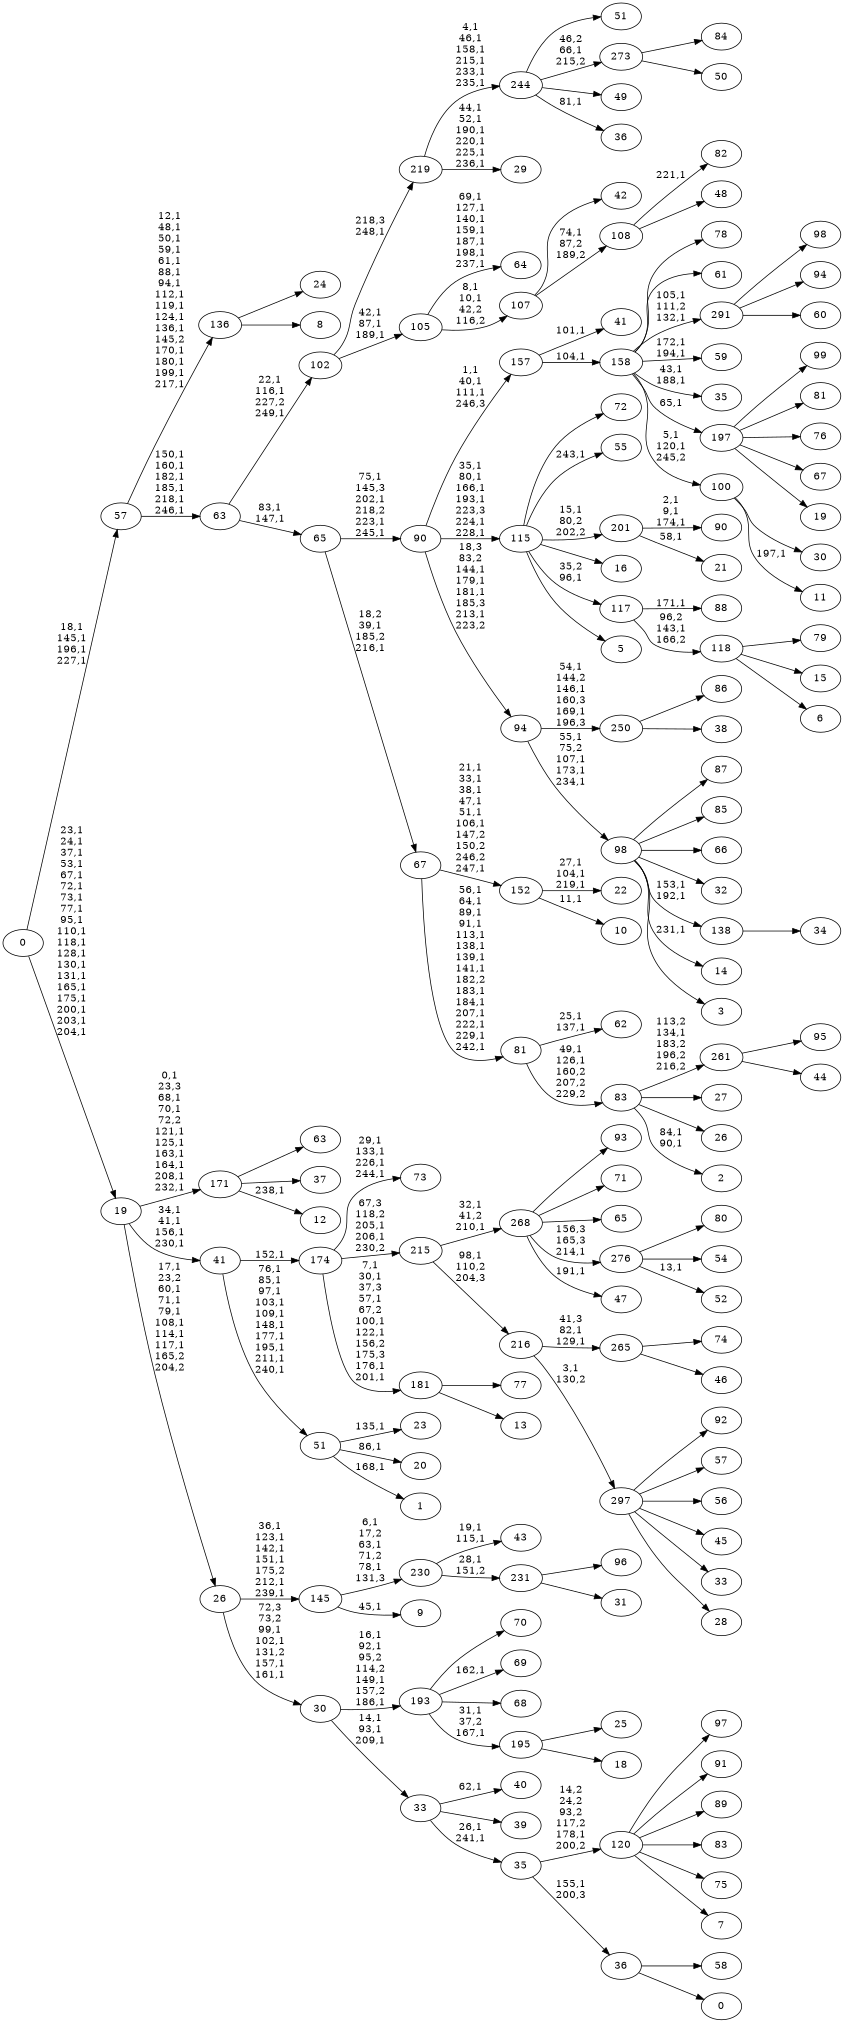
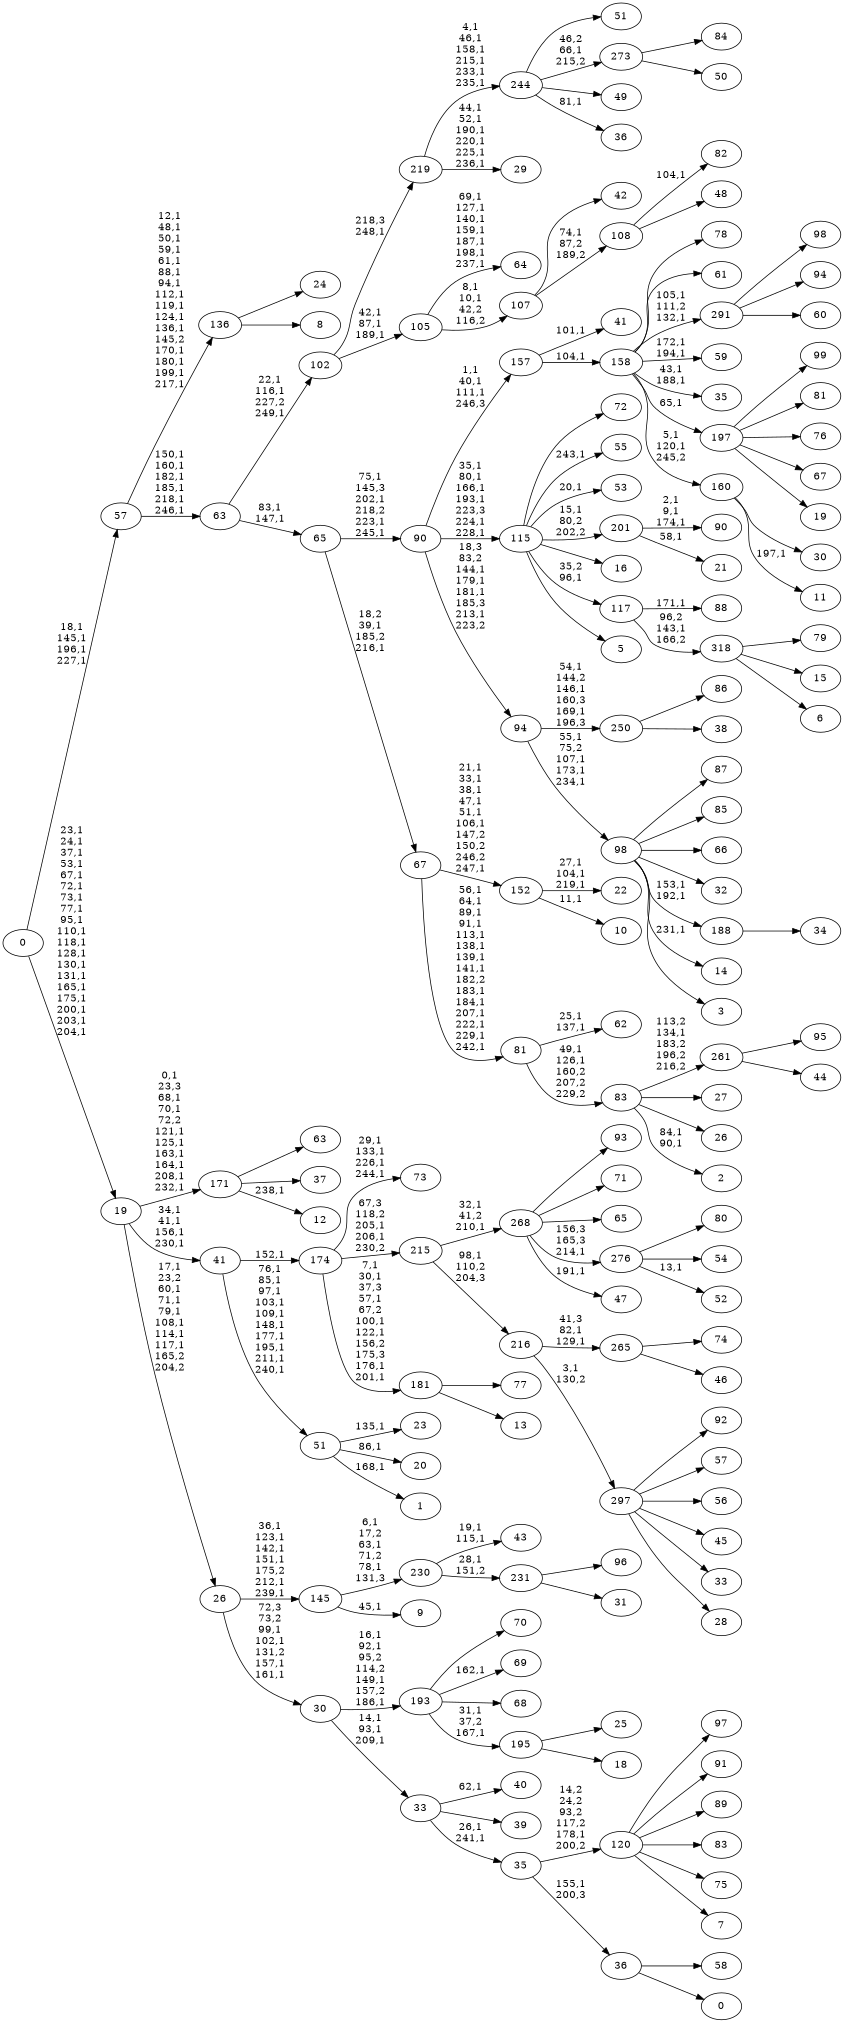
edge "108" -> "82": label "221,1" -> "104,1"
node "100": label "100" -> "160"
node "53": added
node "118": label "118" -> "318"
node "138": label "138" -> "188"
